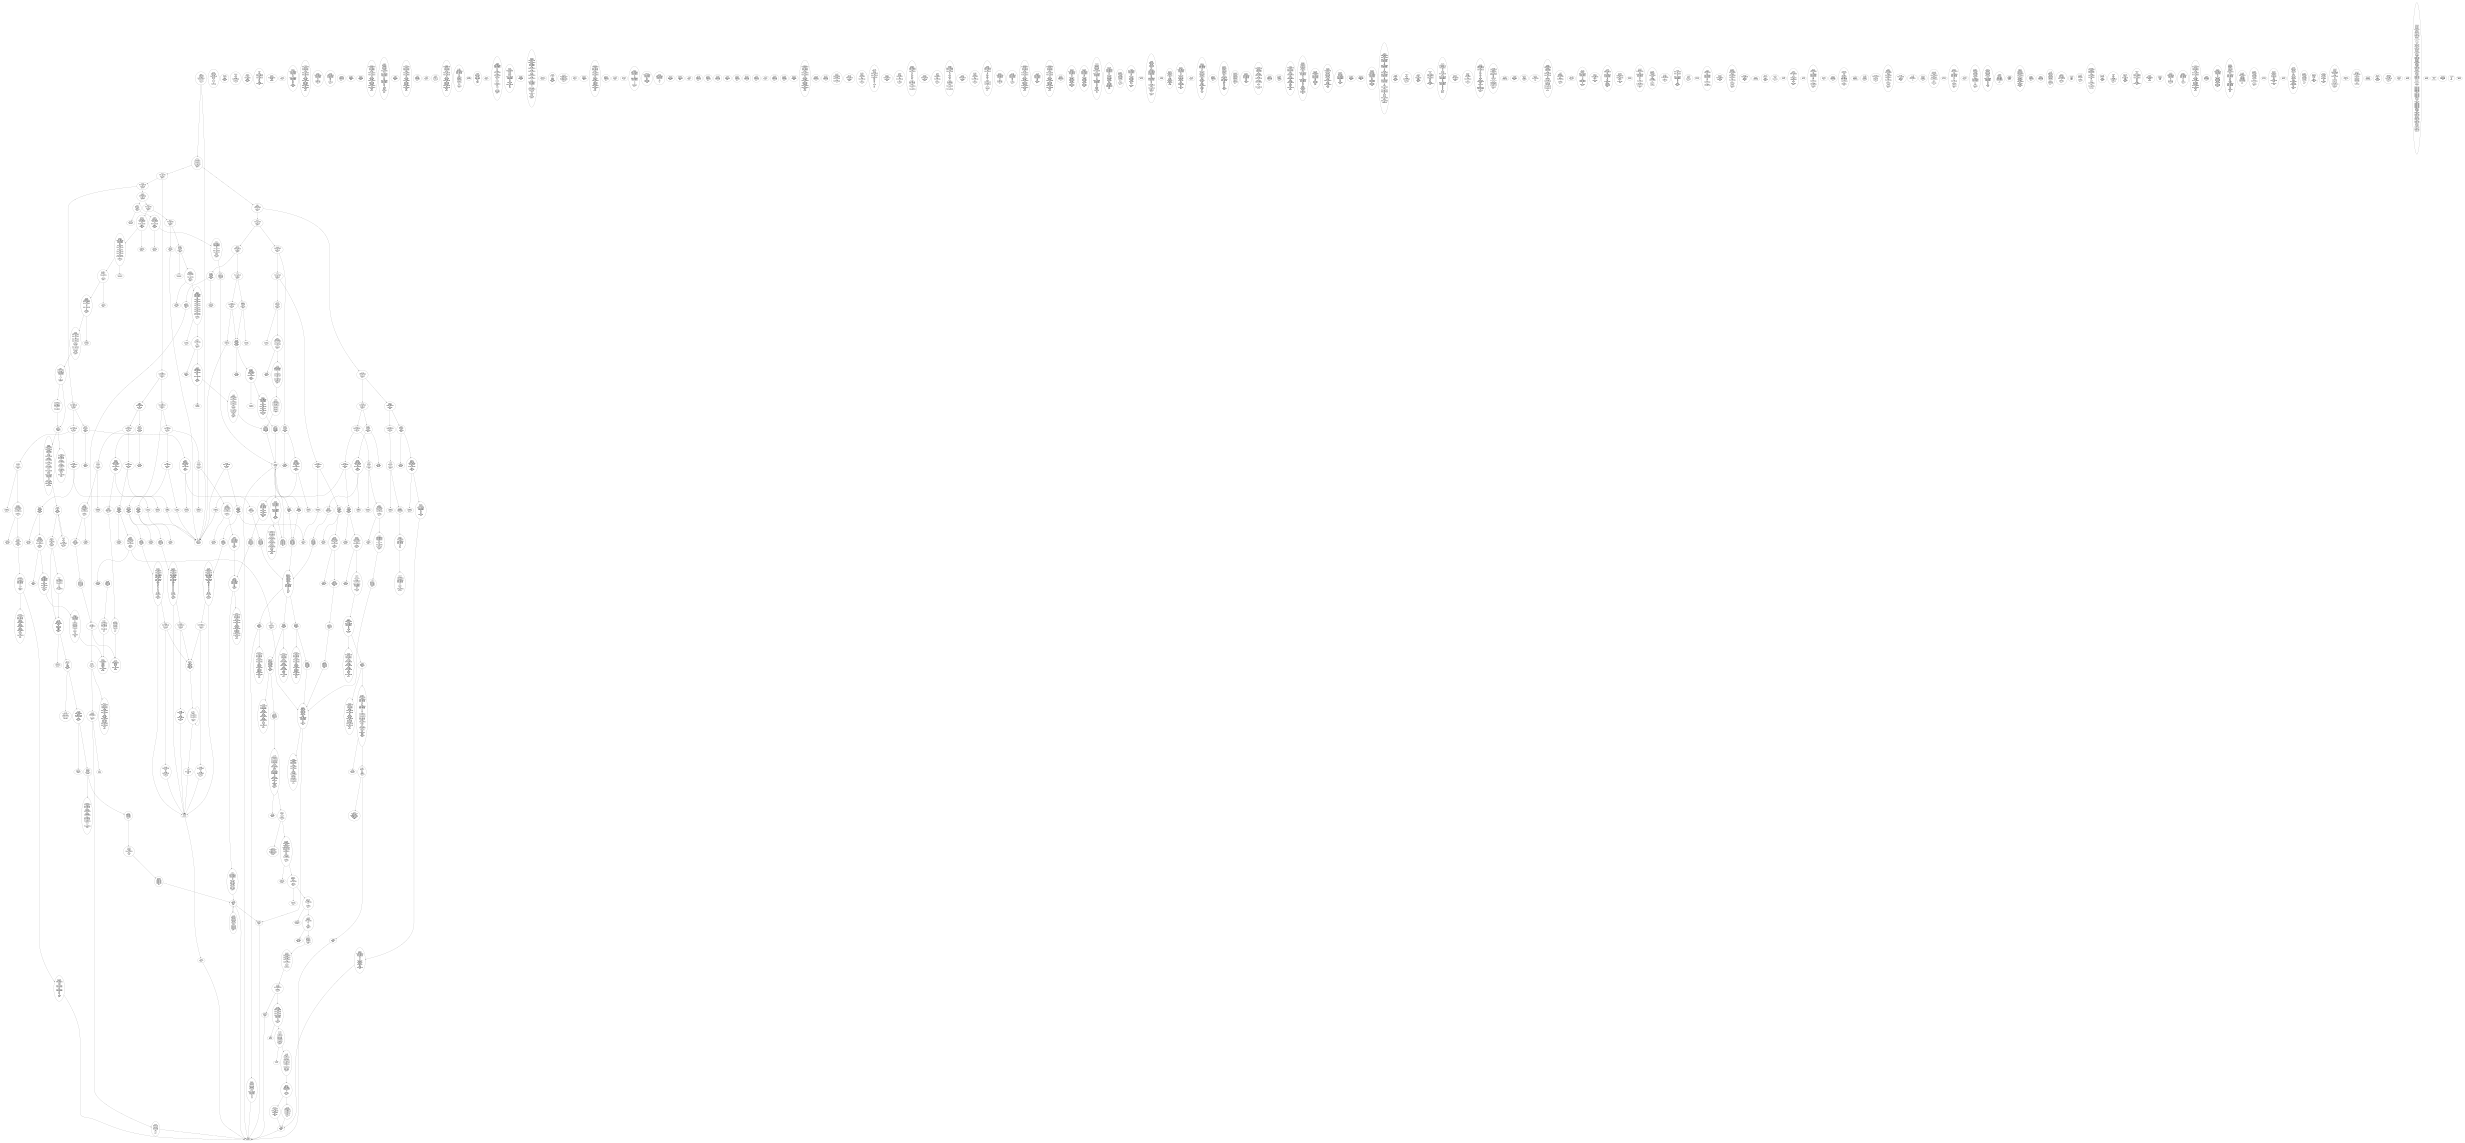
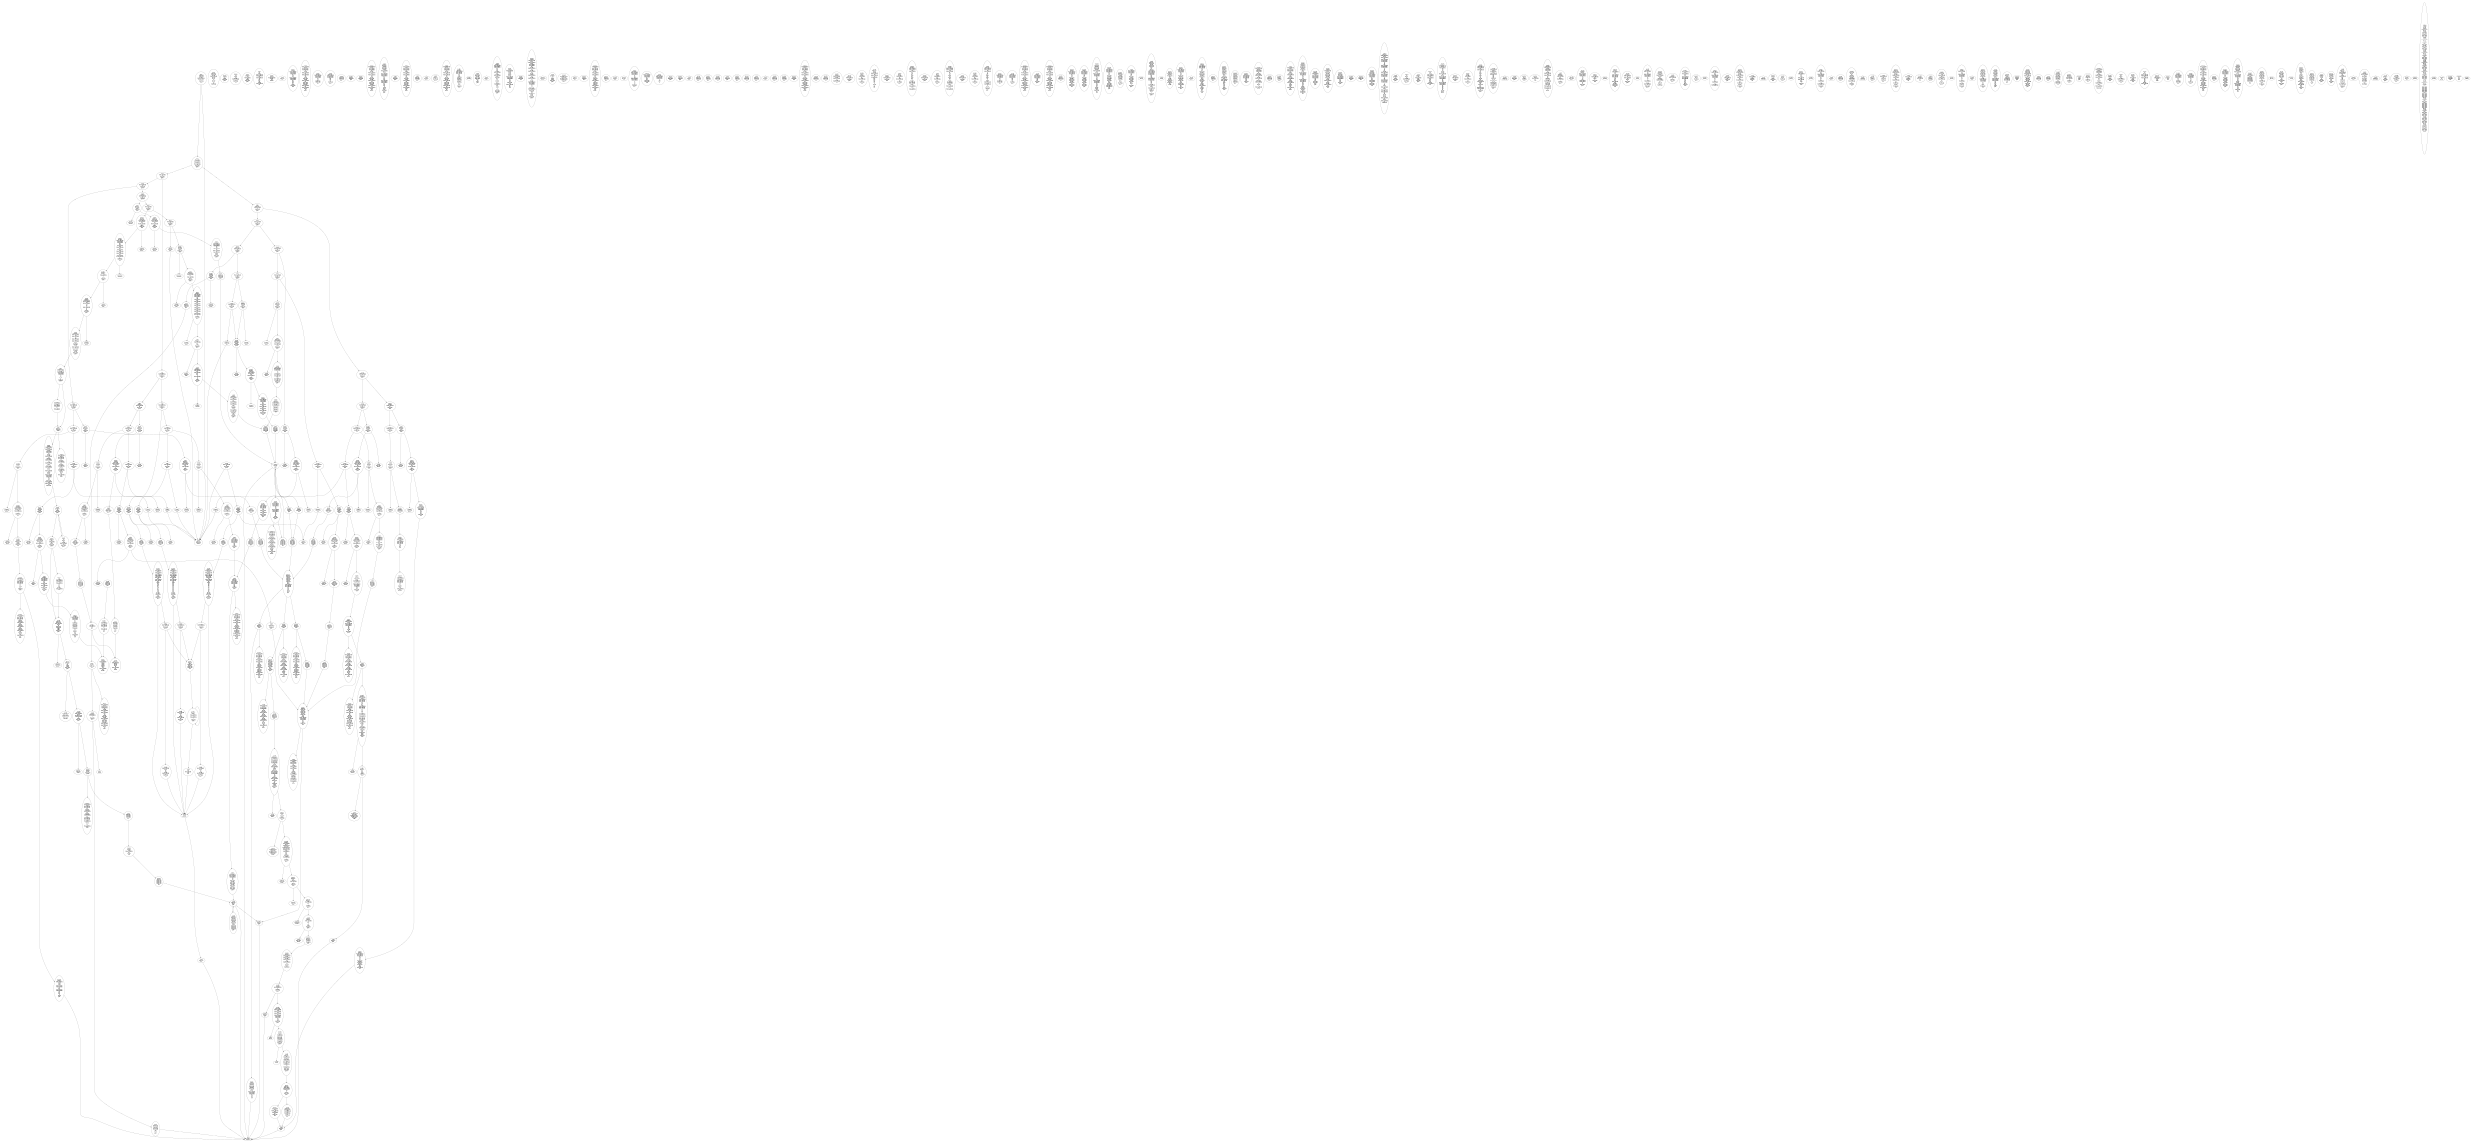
node "# 0x1e2a INVALID": added
